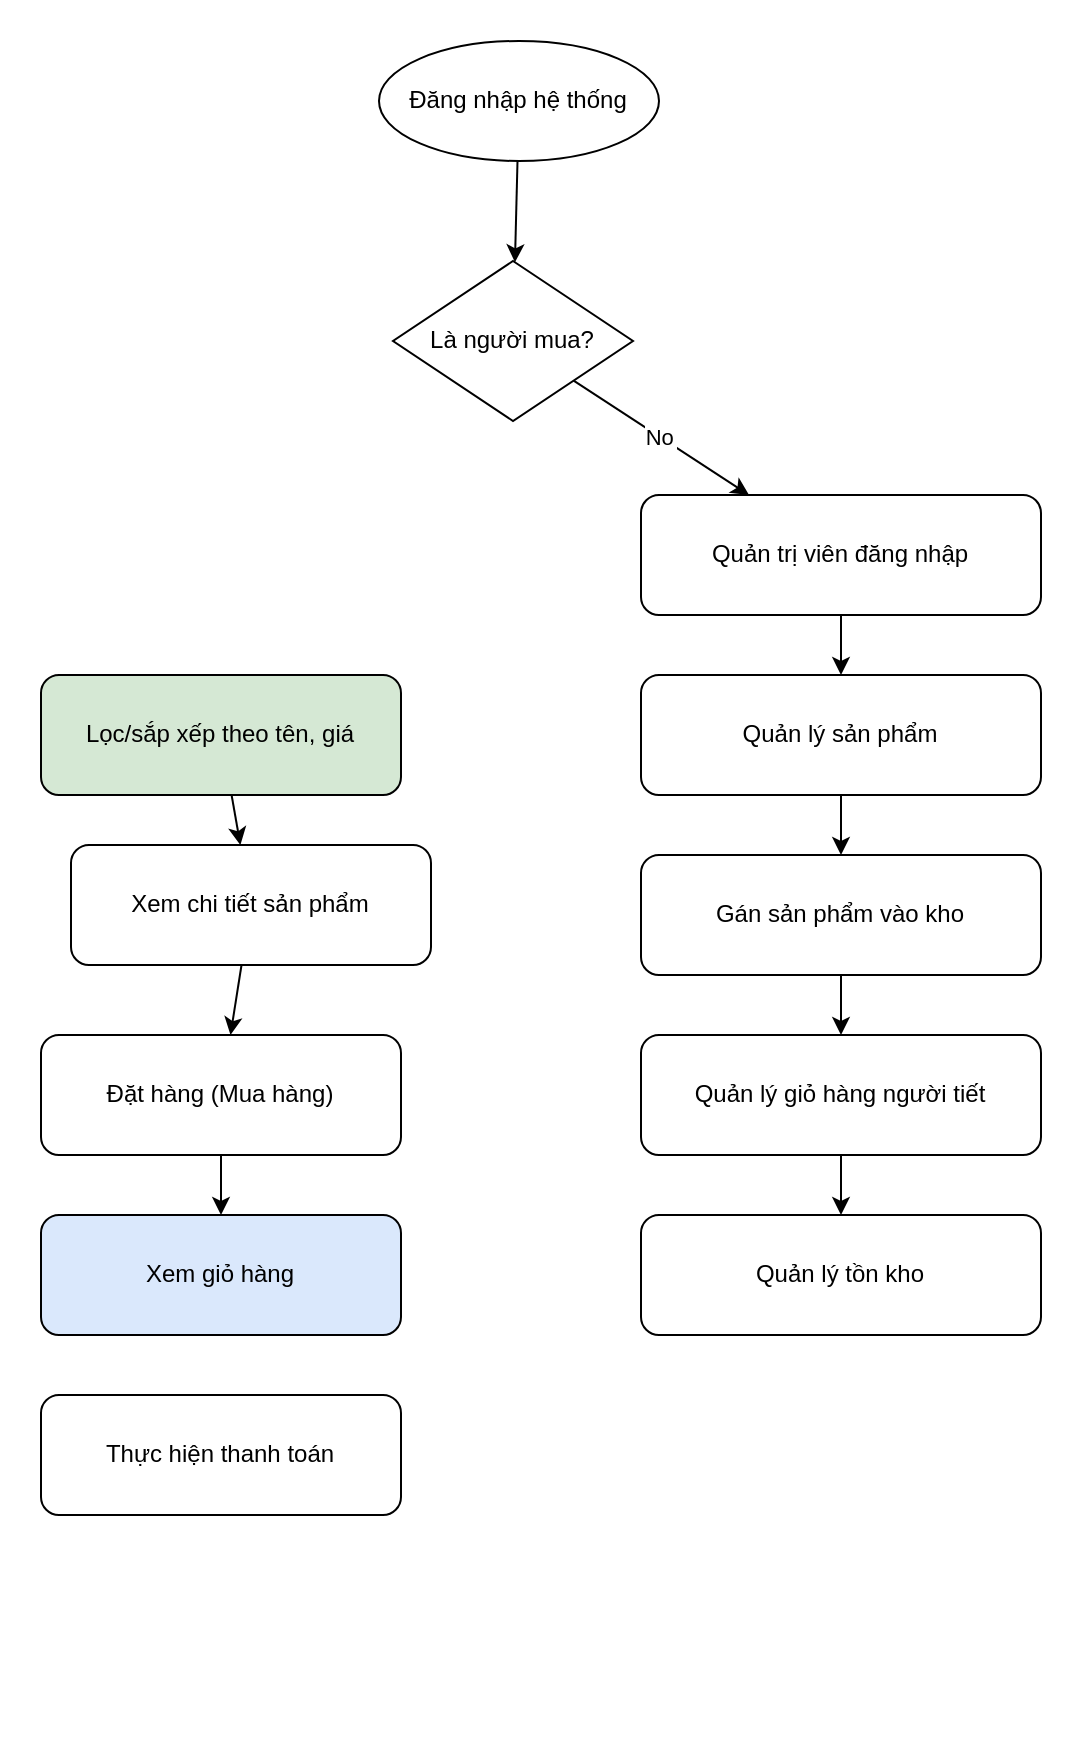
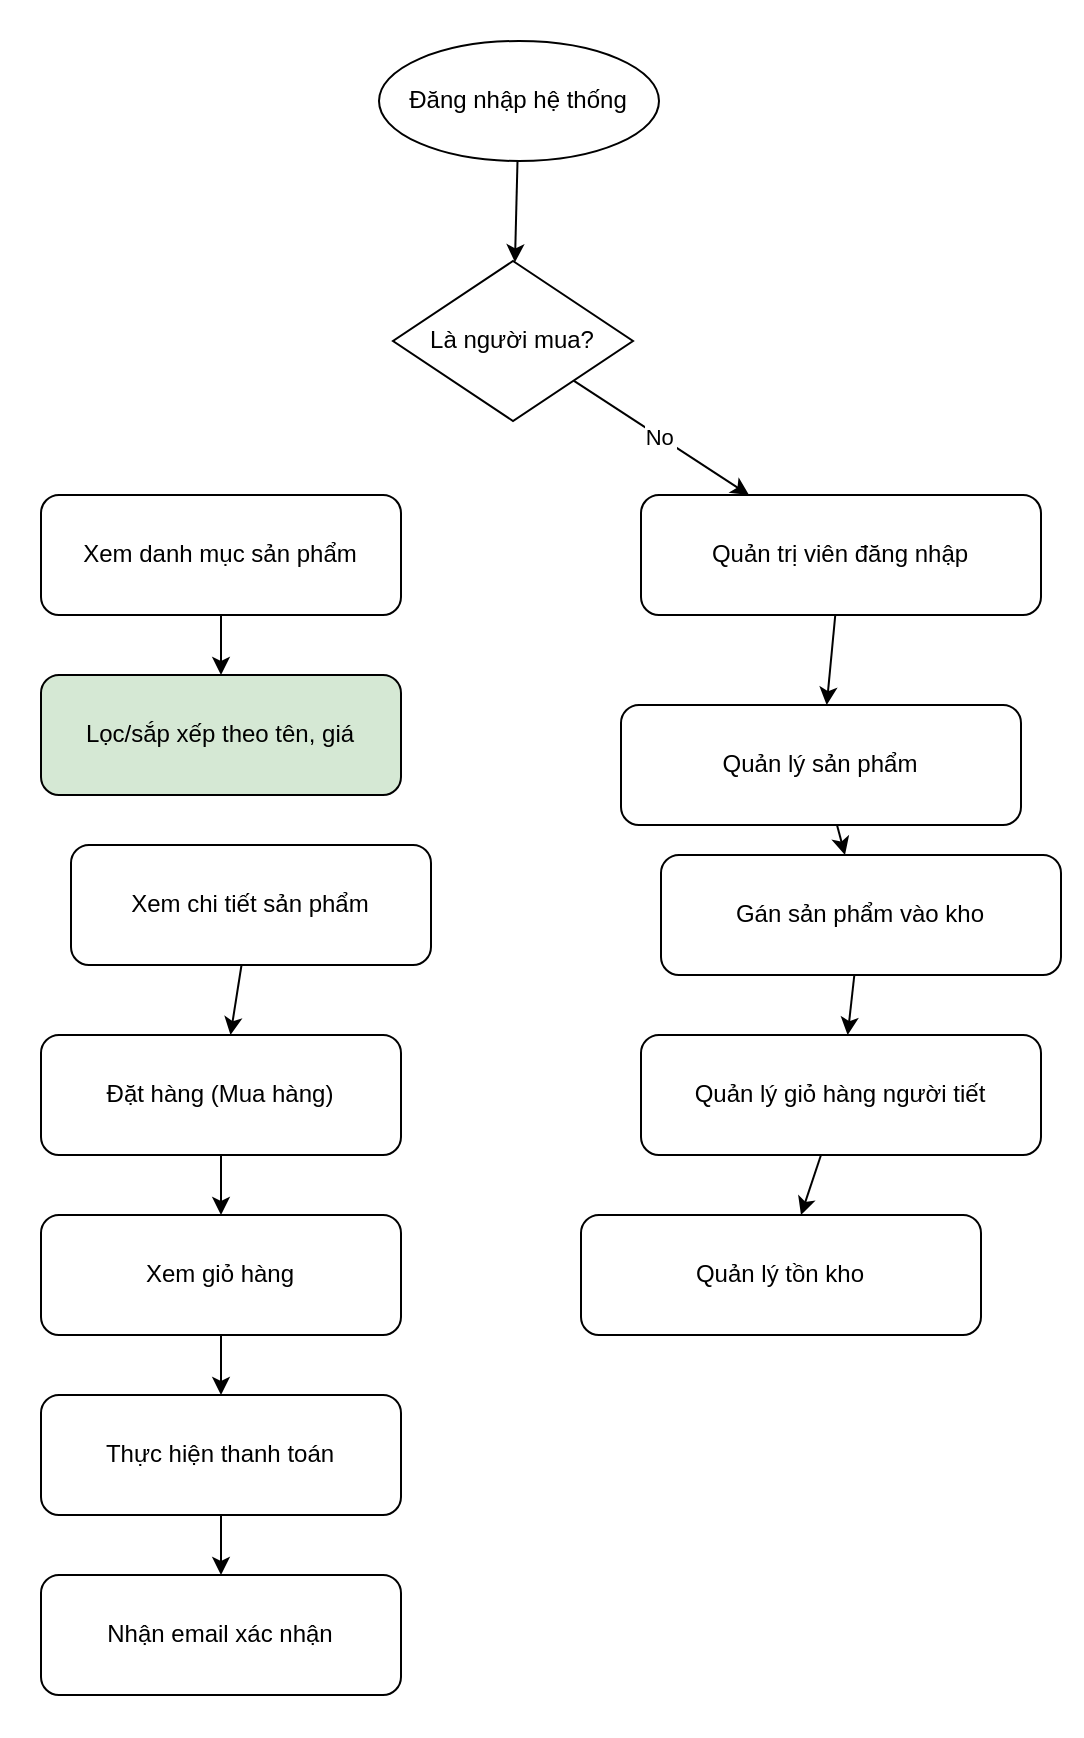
node "Xem danh mục sản phẩm": added
edge "Xem danh mục sản phẩm" -> "Lọc/sắp xếp theo tên, giá": added
node "Quản lý sản phẩm": moved (841, 735) -> (821, 765)
edge "Lọc/sắp xếp theo tên, giá" -> "Xem chi tiết sản phẩm": removed
node "Gán sản phẩm vào kho": moved (841, 915) -> (861, 915)
node "Xem giỏ hàng": fillcolor #dae8fc -> #ffffff
node "Quản lý tồn kho": moved (841, 1275) -> (781, 1275)
edge "Xem giỏ hàng" -> "Thực hiện thanh toán": added
edge "Thực hiện thanh toán" -> "Nhận email xác nhận": added
node "Nhận email xác nhận": added
